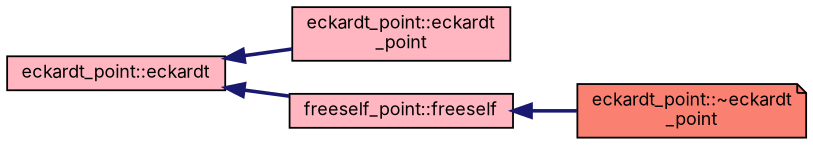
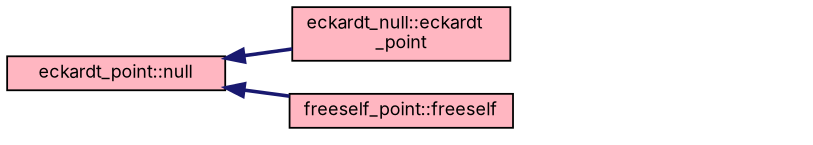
node "eckardt_point::eckardt _point": label "eckardt_point::eckardt _point" -> "eckardt_null::eckardt _point"
node "eckardt_point::eckardt": label "eckardt_point::eckardt" -> "eckardt_point::null"
node "eckardt_point::~eckardt _point": removed
